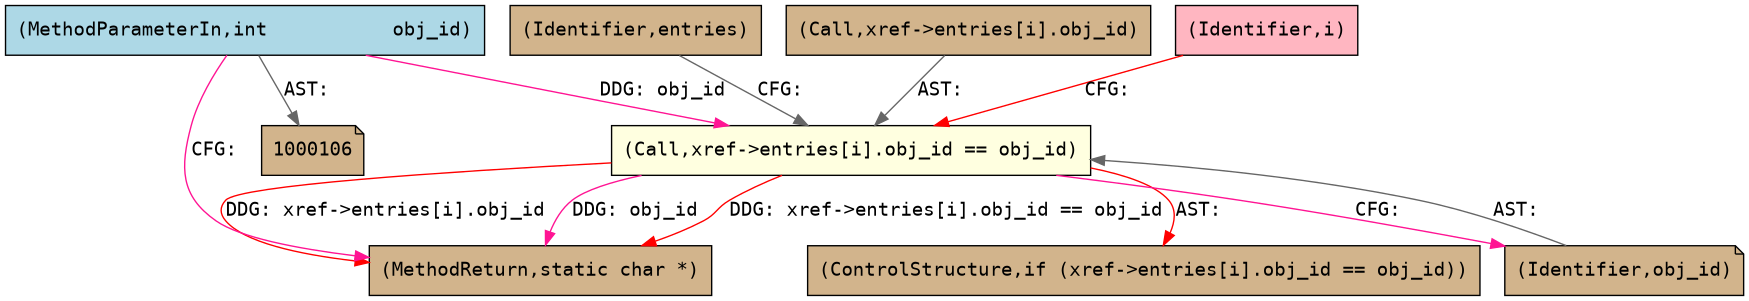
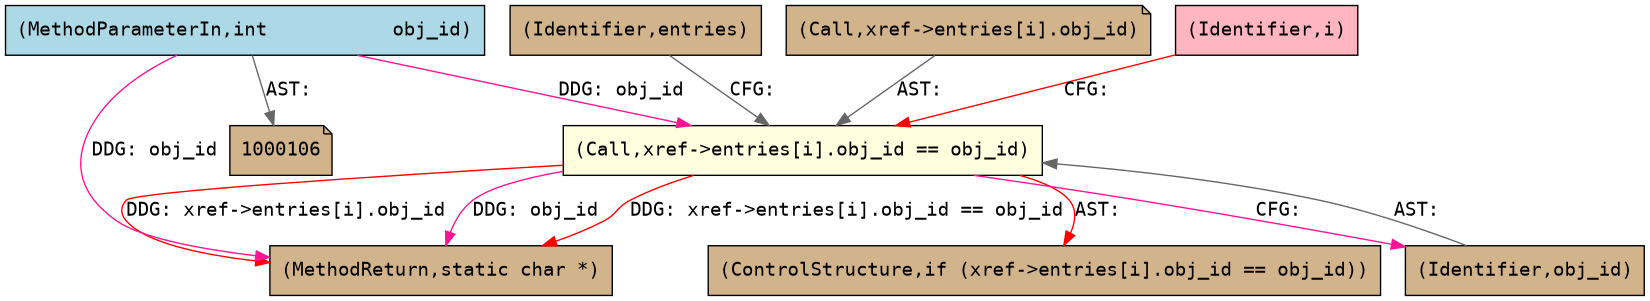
node "(Call,xref->entries[i].obj_id)": shape box -> note
edge "(MethodParameterIn,int           obj_id)" -> "(MethodReturn,static char *)": label "CFG: " -> "DDG: obj_id"
node "(Identifier,obj_id)": shape note -> box
